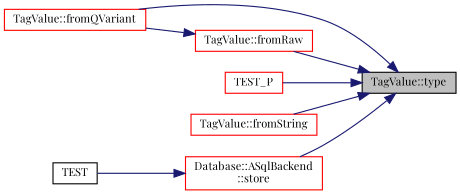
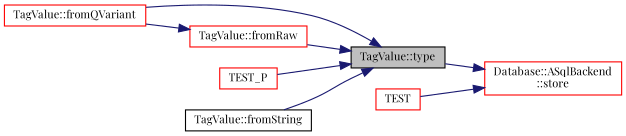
node "TagValue::fromString": color red -> black
edge "Database::ASqlBackend ::store" -> "TagValue::type": reversed
node "TEST": color black -> red
